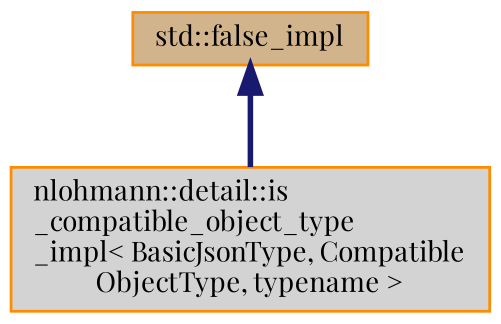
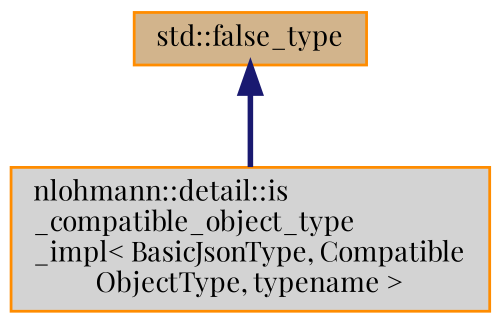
node "std::false_impl": label "std::false_impl" -> "std::false_type"
